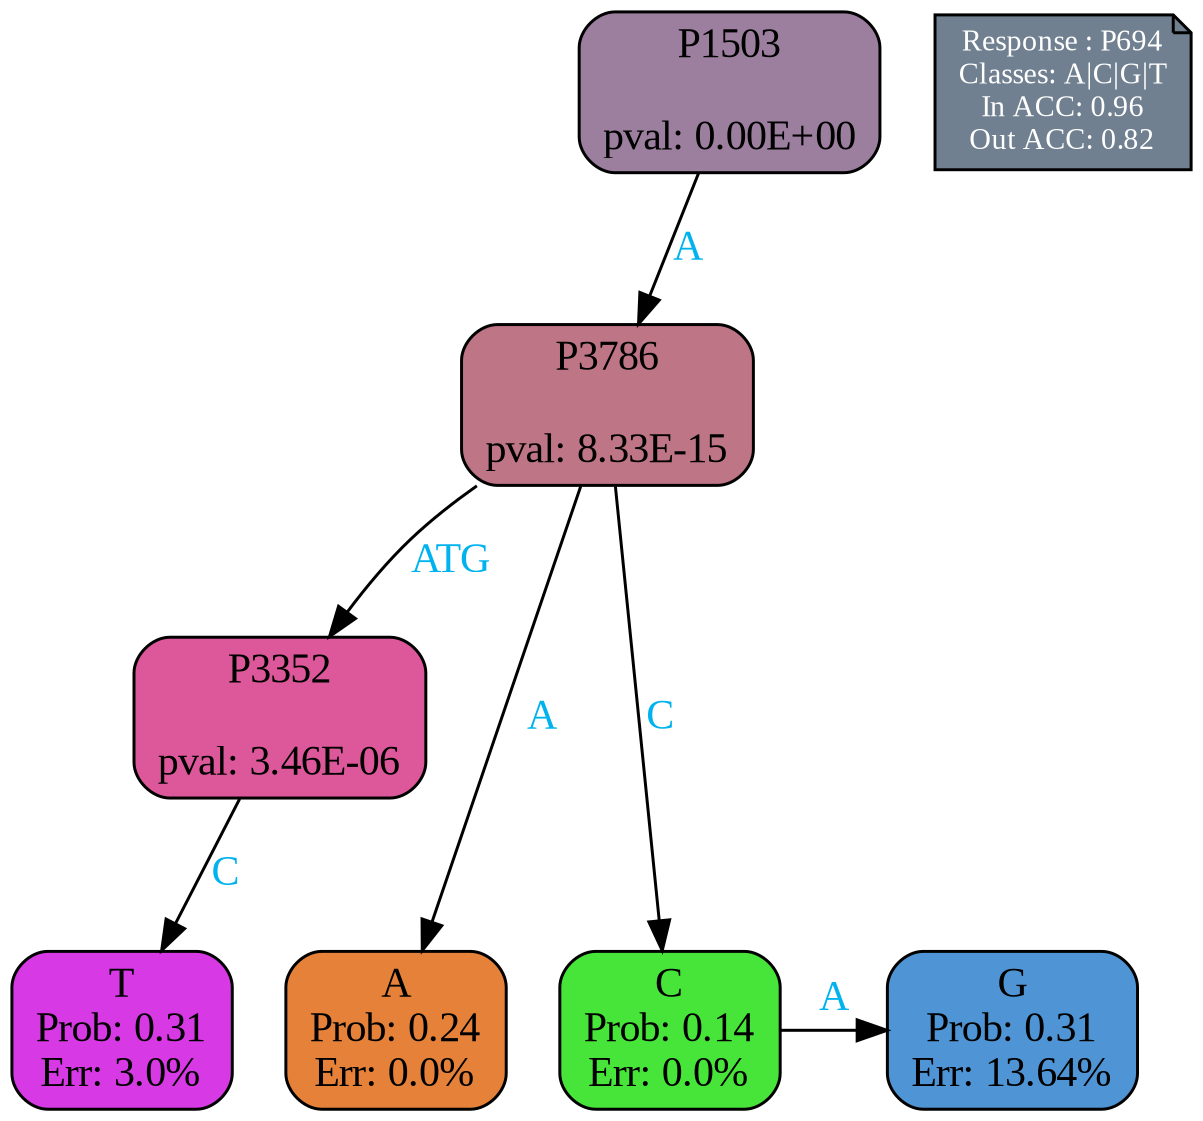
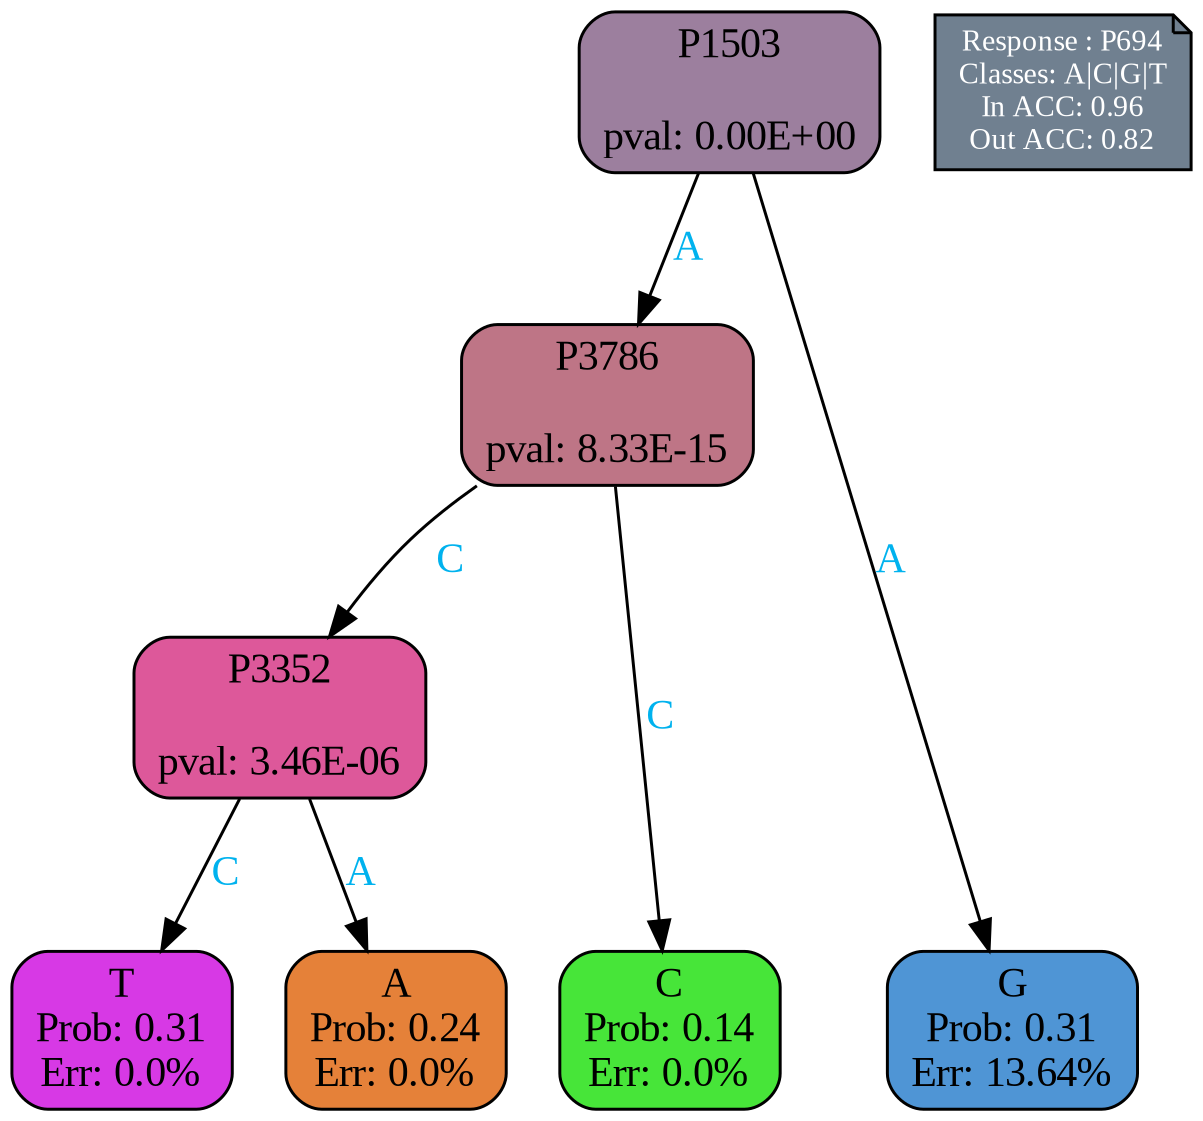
edge "P3786 pval: 8.33E-15" -> "P3352 pval: 3.46E-06": label "ATG" -> "C"
edge "P3786 pval: 8.33E-15" -> "A Prob: 0.24 Err: 0.0%": now "P3352 pval: 3.46E-06" -> "A Prob: 0.24 Err: 0.0%"
node "T Prob: 0.31 Err: 3.0%": label "T Prob: 0.31 Err: 3.0%" -> "T Prob: 0.31 Err: 0.0%"
edge "C Prob: 0.14 Err: 0.0%" -> "G Prob: 0.31 Err: 13.64%": now "P1503 pval: 0.00E+00" -> "G Prob: 0.31 Err: 13.64%"
